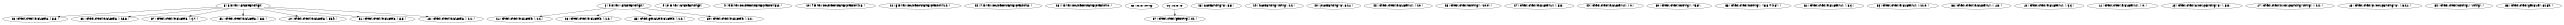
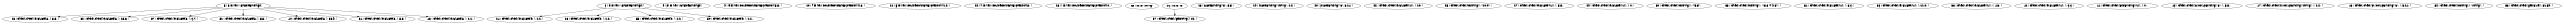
node "44 : Check.check(evaluate(null, ), 0, )": label "44 : Check.check(evaluate(null, ), 0, )" -> "44 : Check.check(addBinding(null, ), 0, )"
node "55 : Check.getValue(evaluate(b, ), 1.2, )": label "55 : Check.getValue(evaluate(b, ), 1.2, )" -> "55 : Check.check(evaluate(b, ), 1.2, )"
